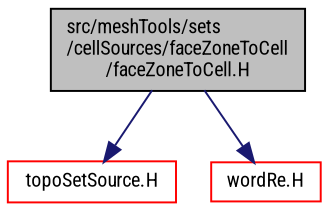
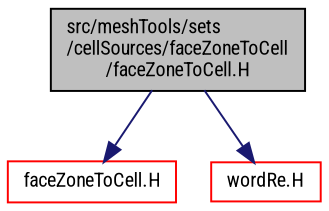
node "topoSetSource.H": label "topoSetSource.H" -> "faceZoneToCell.H"
